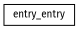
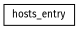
node "entry_entry": label "entry_entry" -> "hosts_entry"
